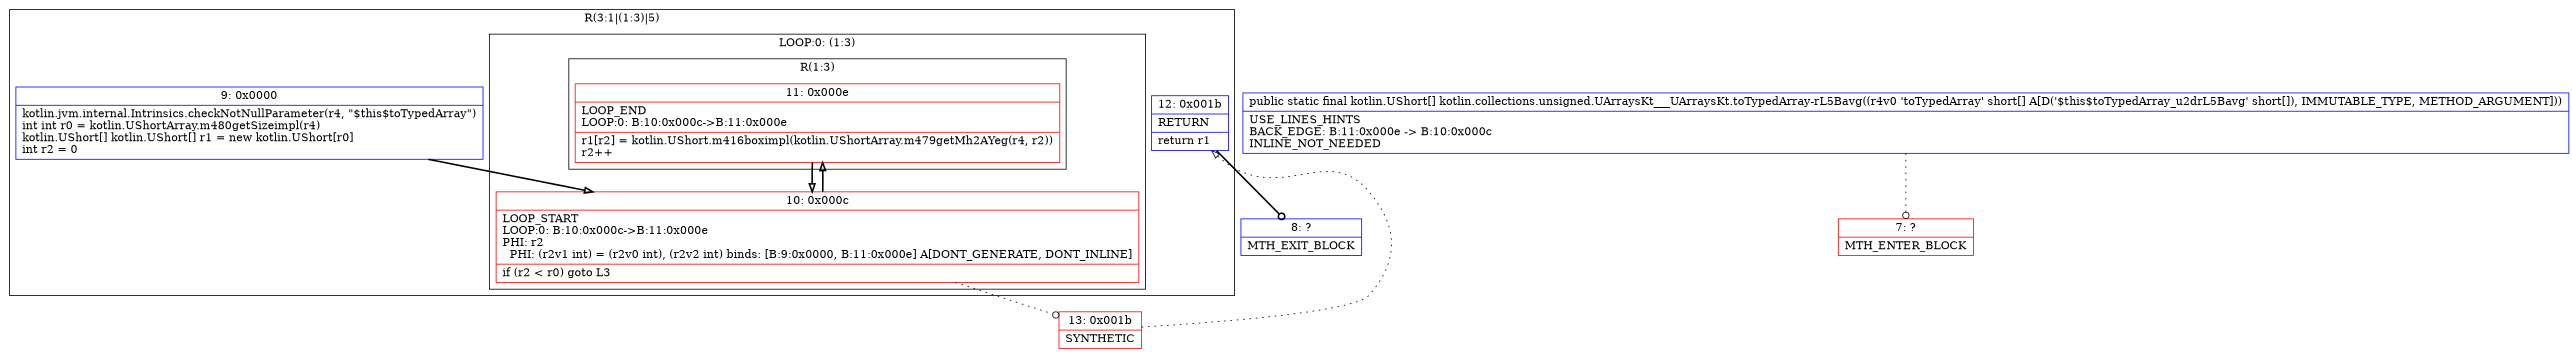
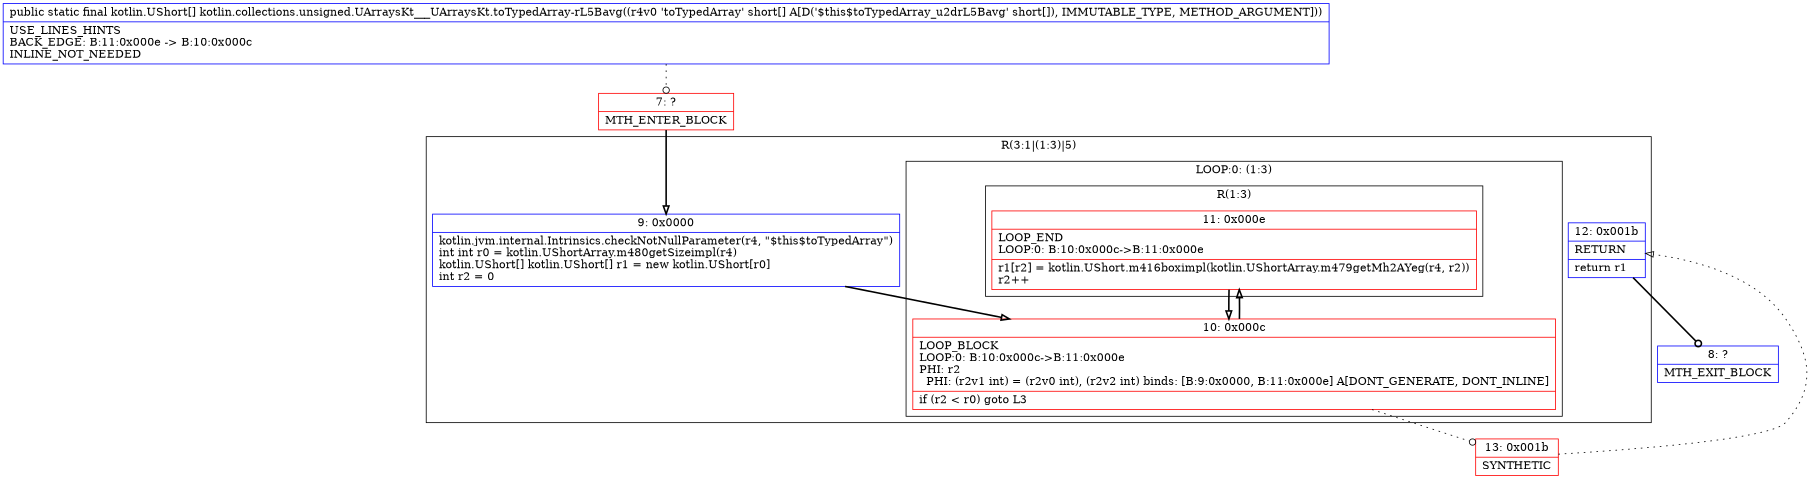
edge "7: ?" -> "9: 0x0000": added
node "10: 0x000c": text "LOOP_START" -> "LOOP_BLOCK"
